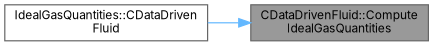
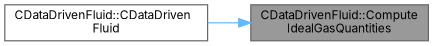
node "IdealGasQuantities::CDataDriven Fluid": label "IdealGasQuantities::CDataDriven Fluid" -> "CDataDrivenFluid::CDataDriven Fluid"
